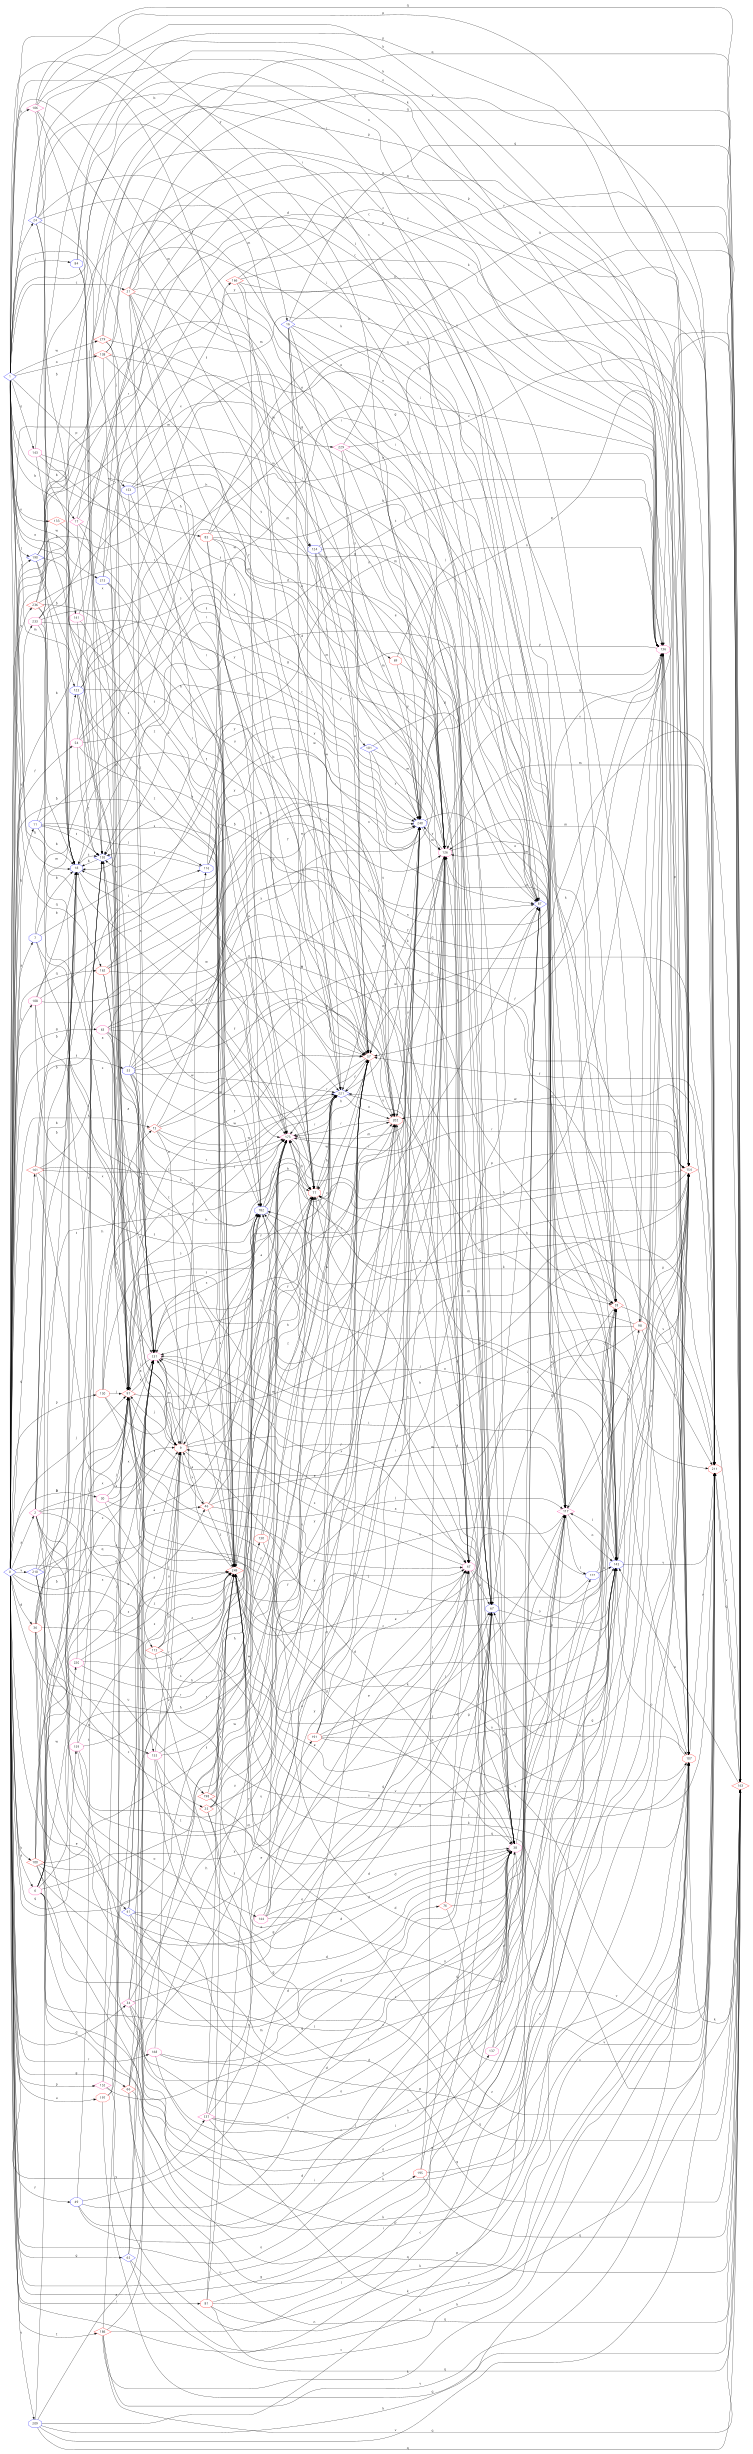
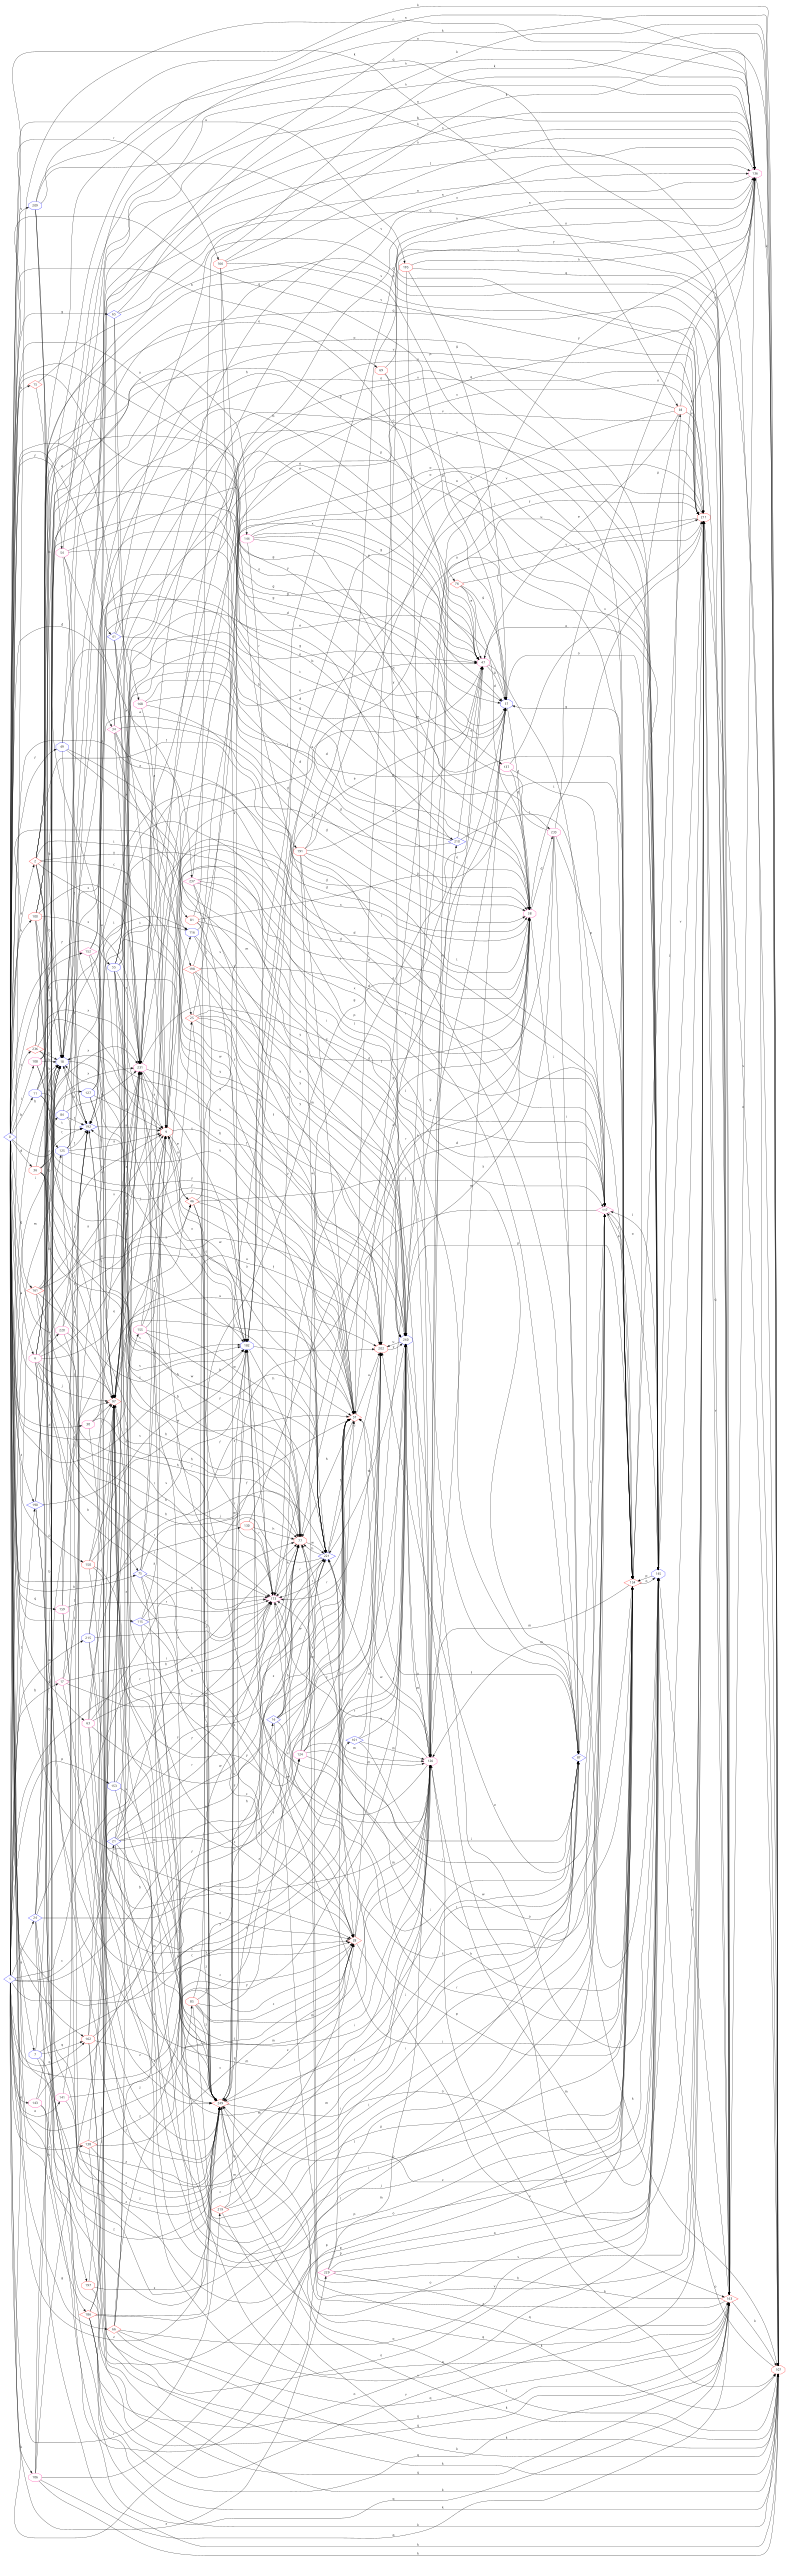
node "106": shape diamond -> octagon
node "166": shape diamond -> octagon
node "21": color red -> blue
edge "1" -> "219": label "w" -> "j"
node "15": added
node "133": removed
node "124": color blue -> deeppink
edge "16" -> "163": removed, label "q"
edge "219" -> "97": removed, label "j"
edge "233" -> "38": reversed
node "75": color red -> blue
edge "220" -> "173": now "220" -> "25"
edge "7" -> "155": now "7" -> "162"
edge "231" -> "47": removed, label "e"
node "2": color deeppink -> red
edge "117" -> "127": reversed
edge "210" -> "126": reversed
node "115": color red -> blue
edge "75" -> "249": added, label "z"
node "100": shape diamond -> octagon
edge "81" -> "28": now "186" -> "28"
edge "49" -> "67": now "49" -> "136"
